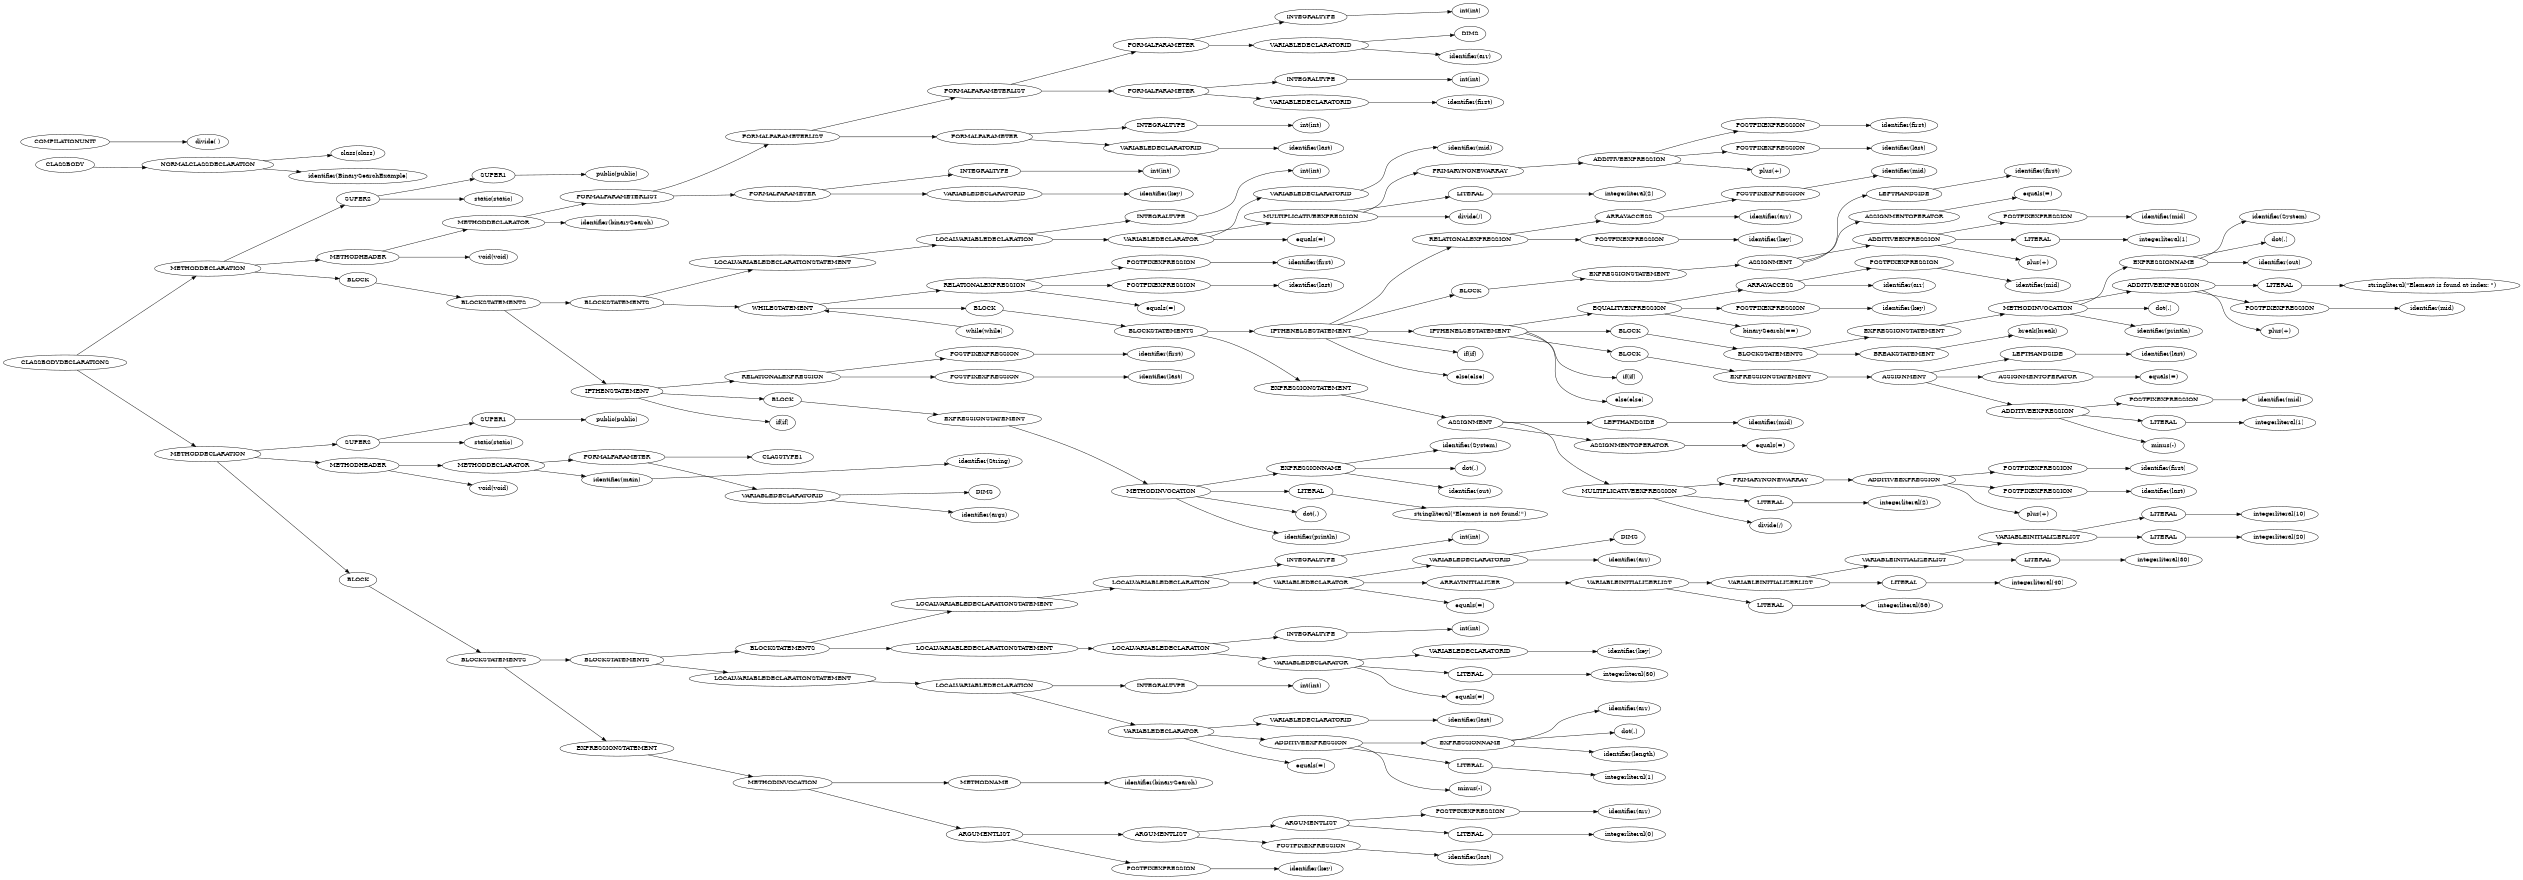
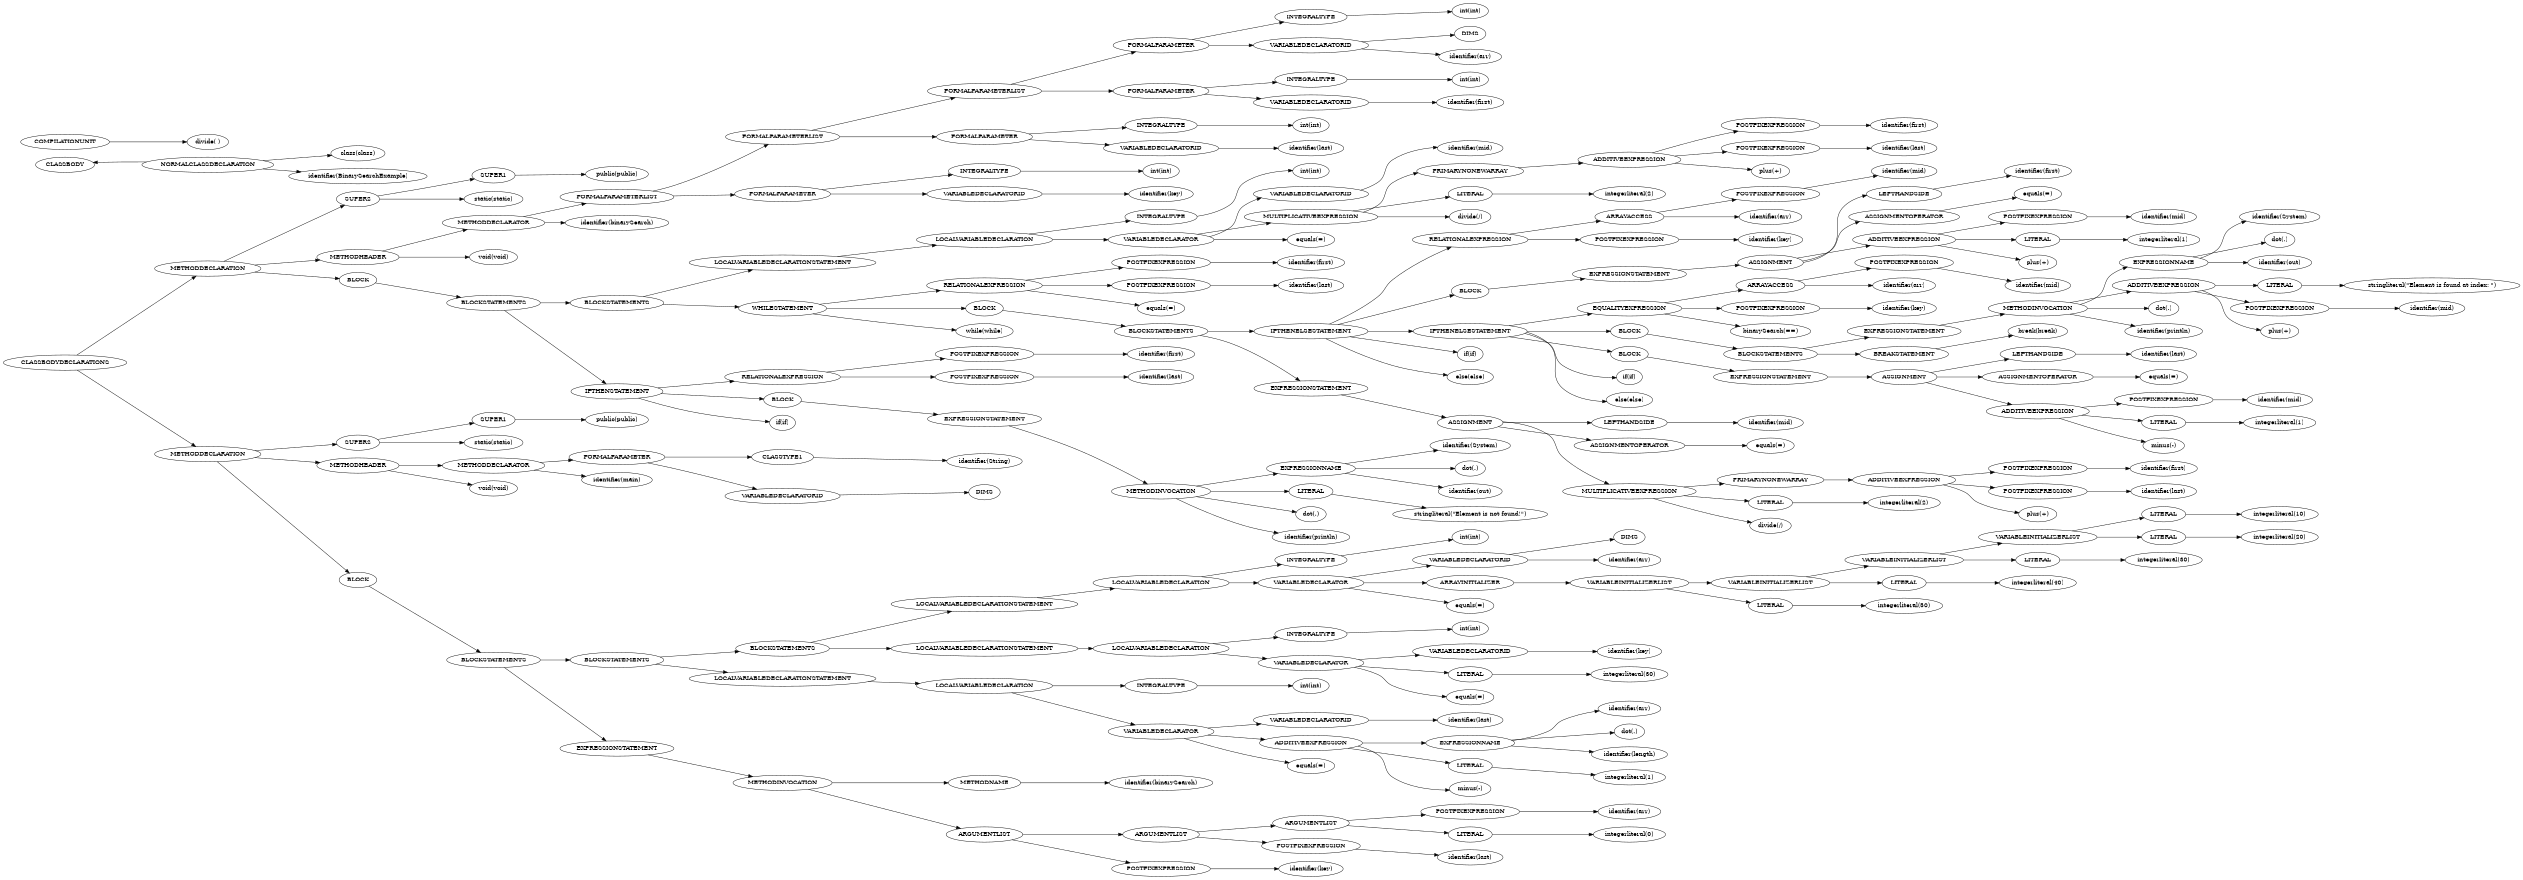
edge "CLASSBODY" -> "NORMALCLASSDECLARATION": reversed
edge "while(while)" -> "WHILESTATEMENT": reversed
edge "identifier(main)" -> "identifier(String)": now "CLASSTYPE1" -> "identifier(String)"
node "identifier(args)": removed
node "integerliteral(56)": label "integerliteral(56)" -> "integerliteral(50)"
